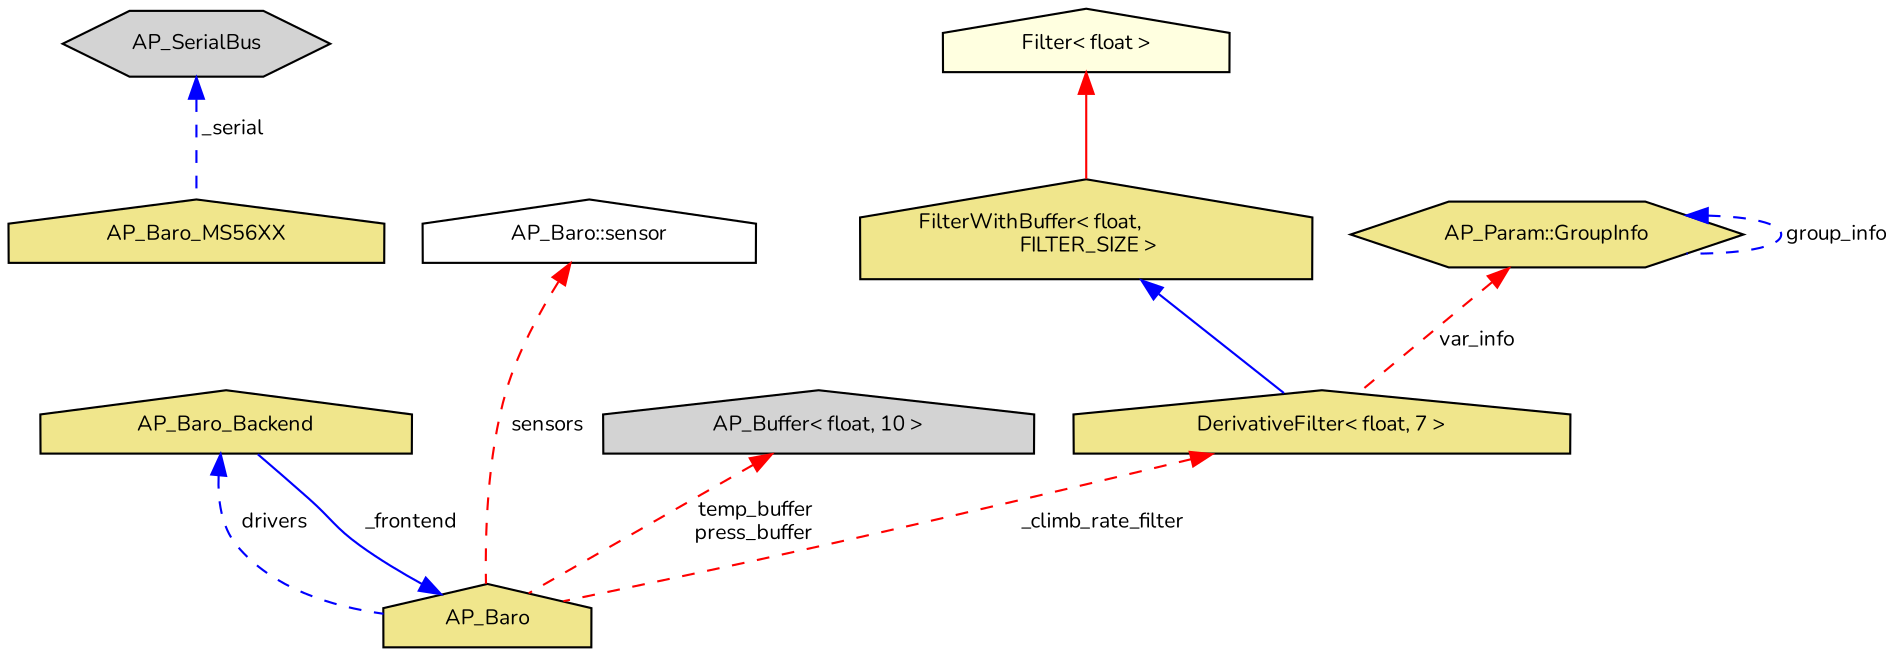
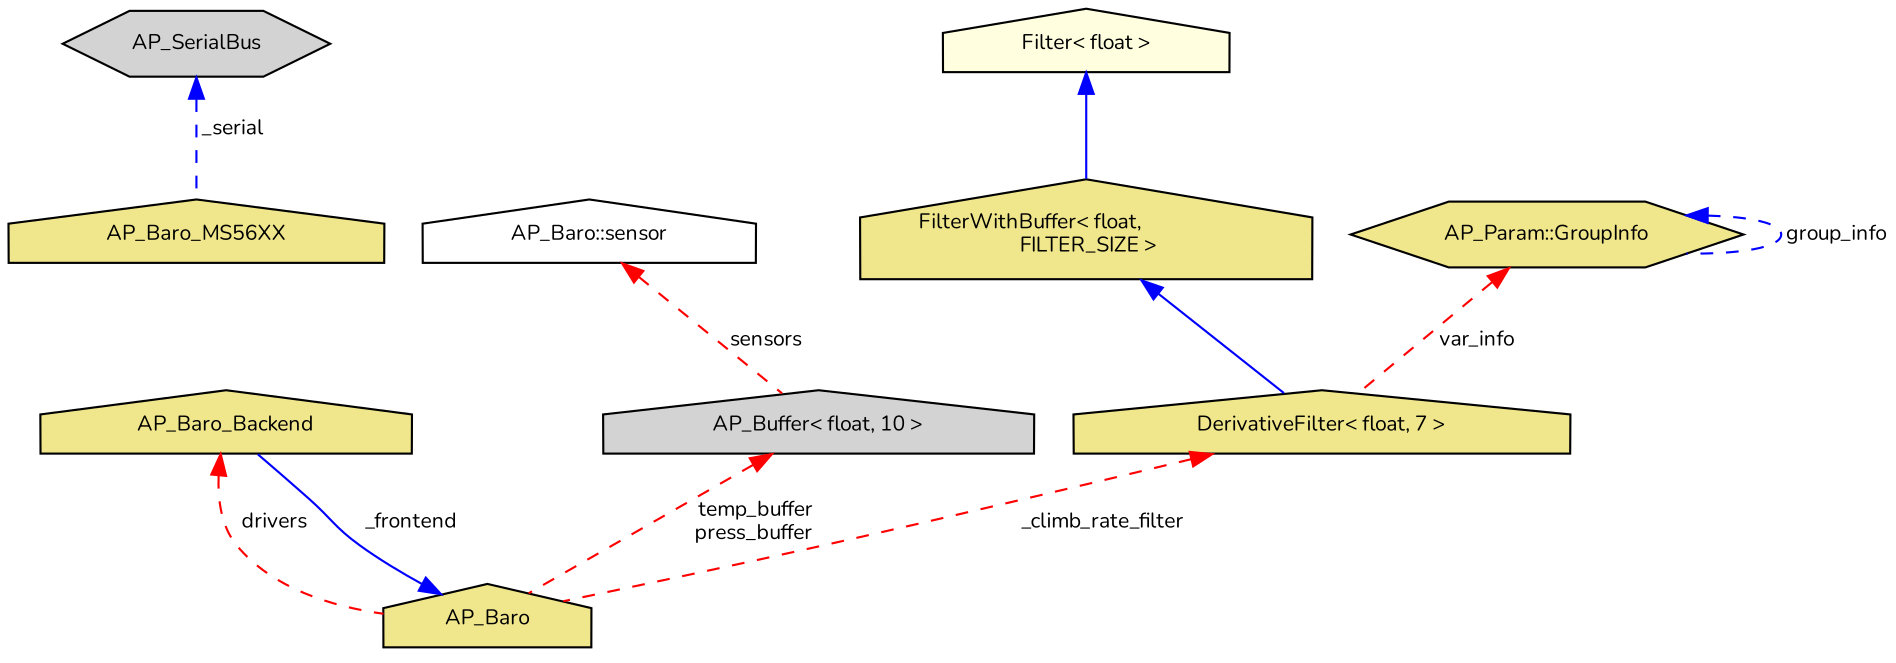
edge "FilterWithBuffer< float, FILTER_SIZE >" -> "Filter< float >": color red -> blue
edge "AP_Baro" -> "AP_Baro::sensor": now "AP_Buffer< float, 10 >" -> "AP_Baro::sensor"
edge "AP_Baro" -> "AP_Baro_Backend": color blue -> red
